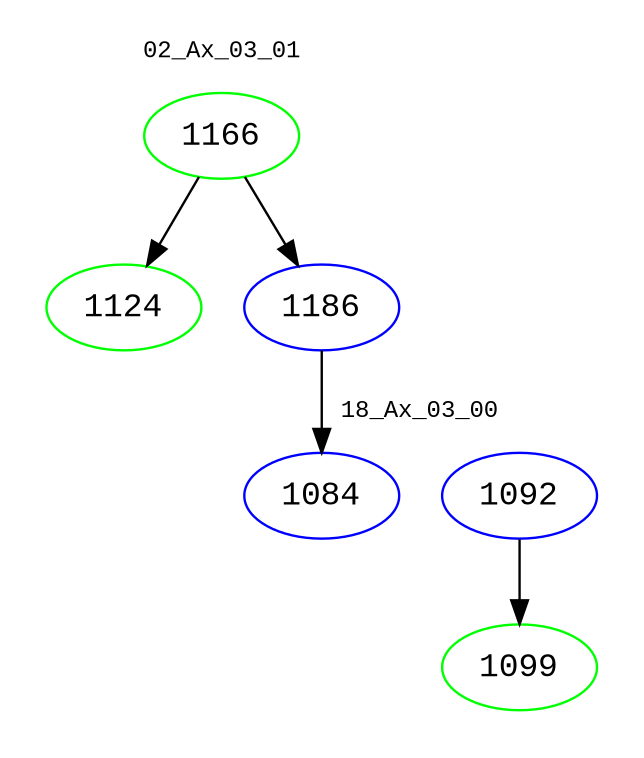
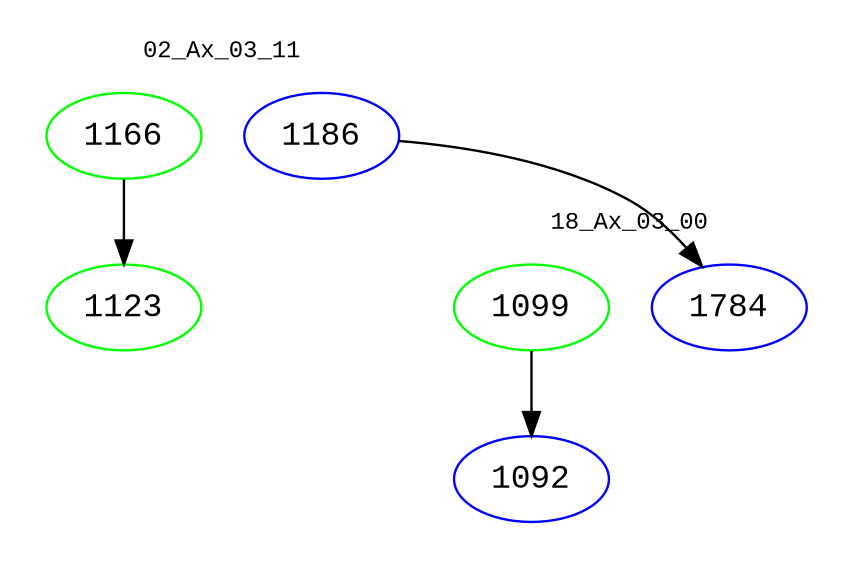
cluster "02_Ax_03_01": label "02_Ax_03_01" -> "02_Ax_03_11"
edge "1166" -> "1186": removed
node "1124": label "1124" -> "1123"
node "1084": label "1084" -> "1784"
edge "1092" -> "1099": reversed
